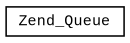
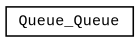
node "Zend_Queue": label "Zend_Queue" -> "Queue_Queue"
